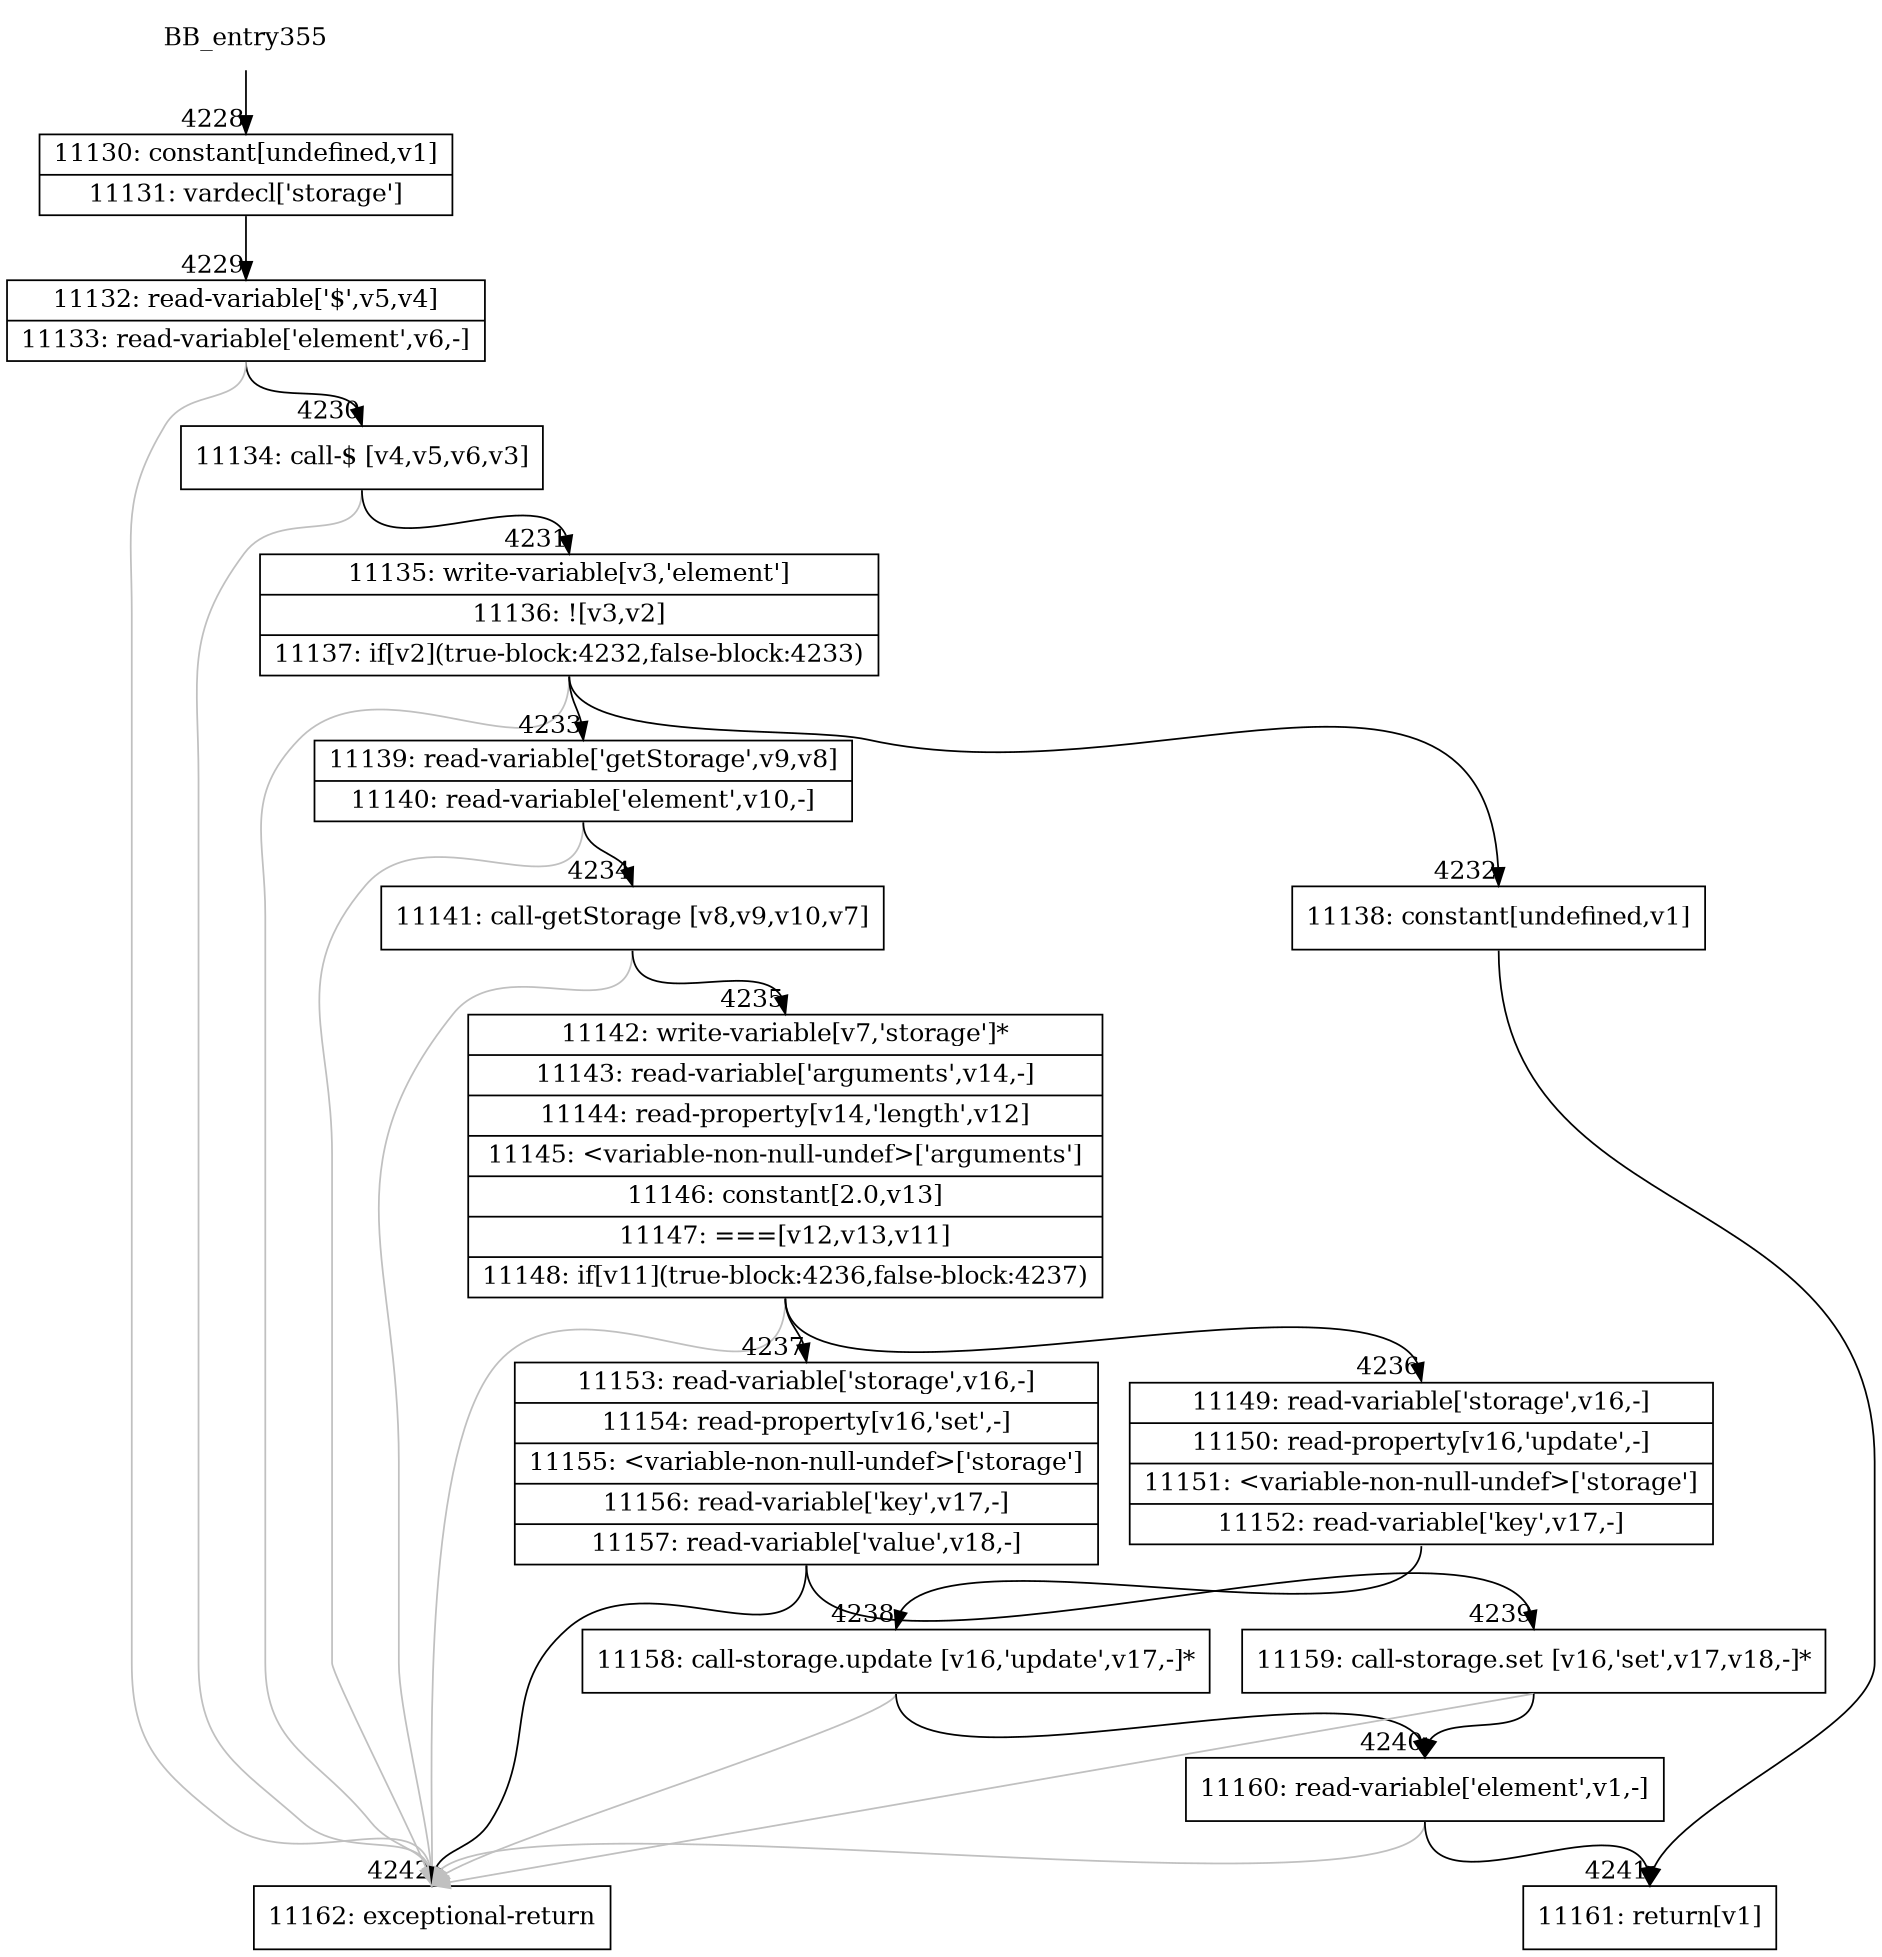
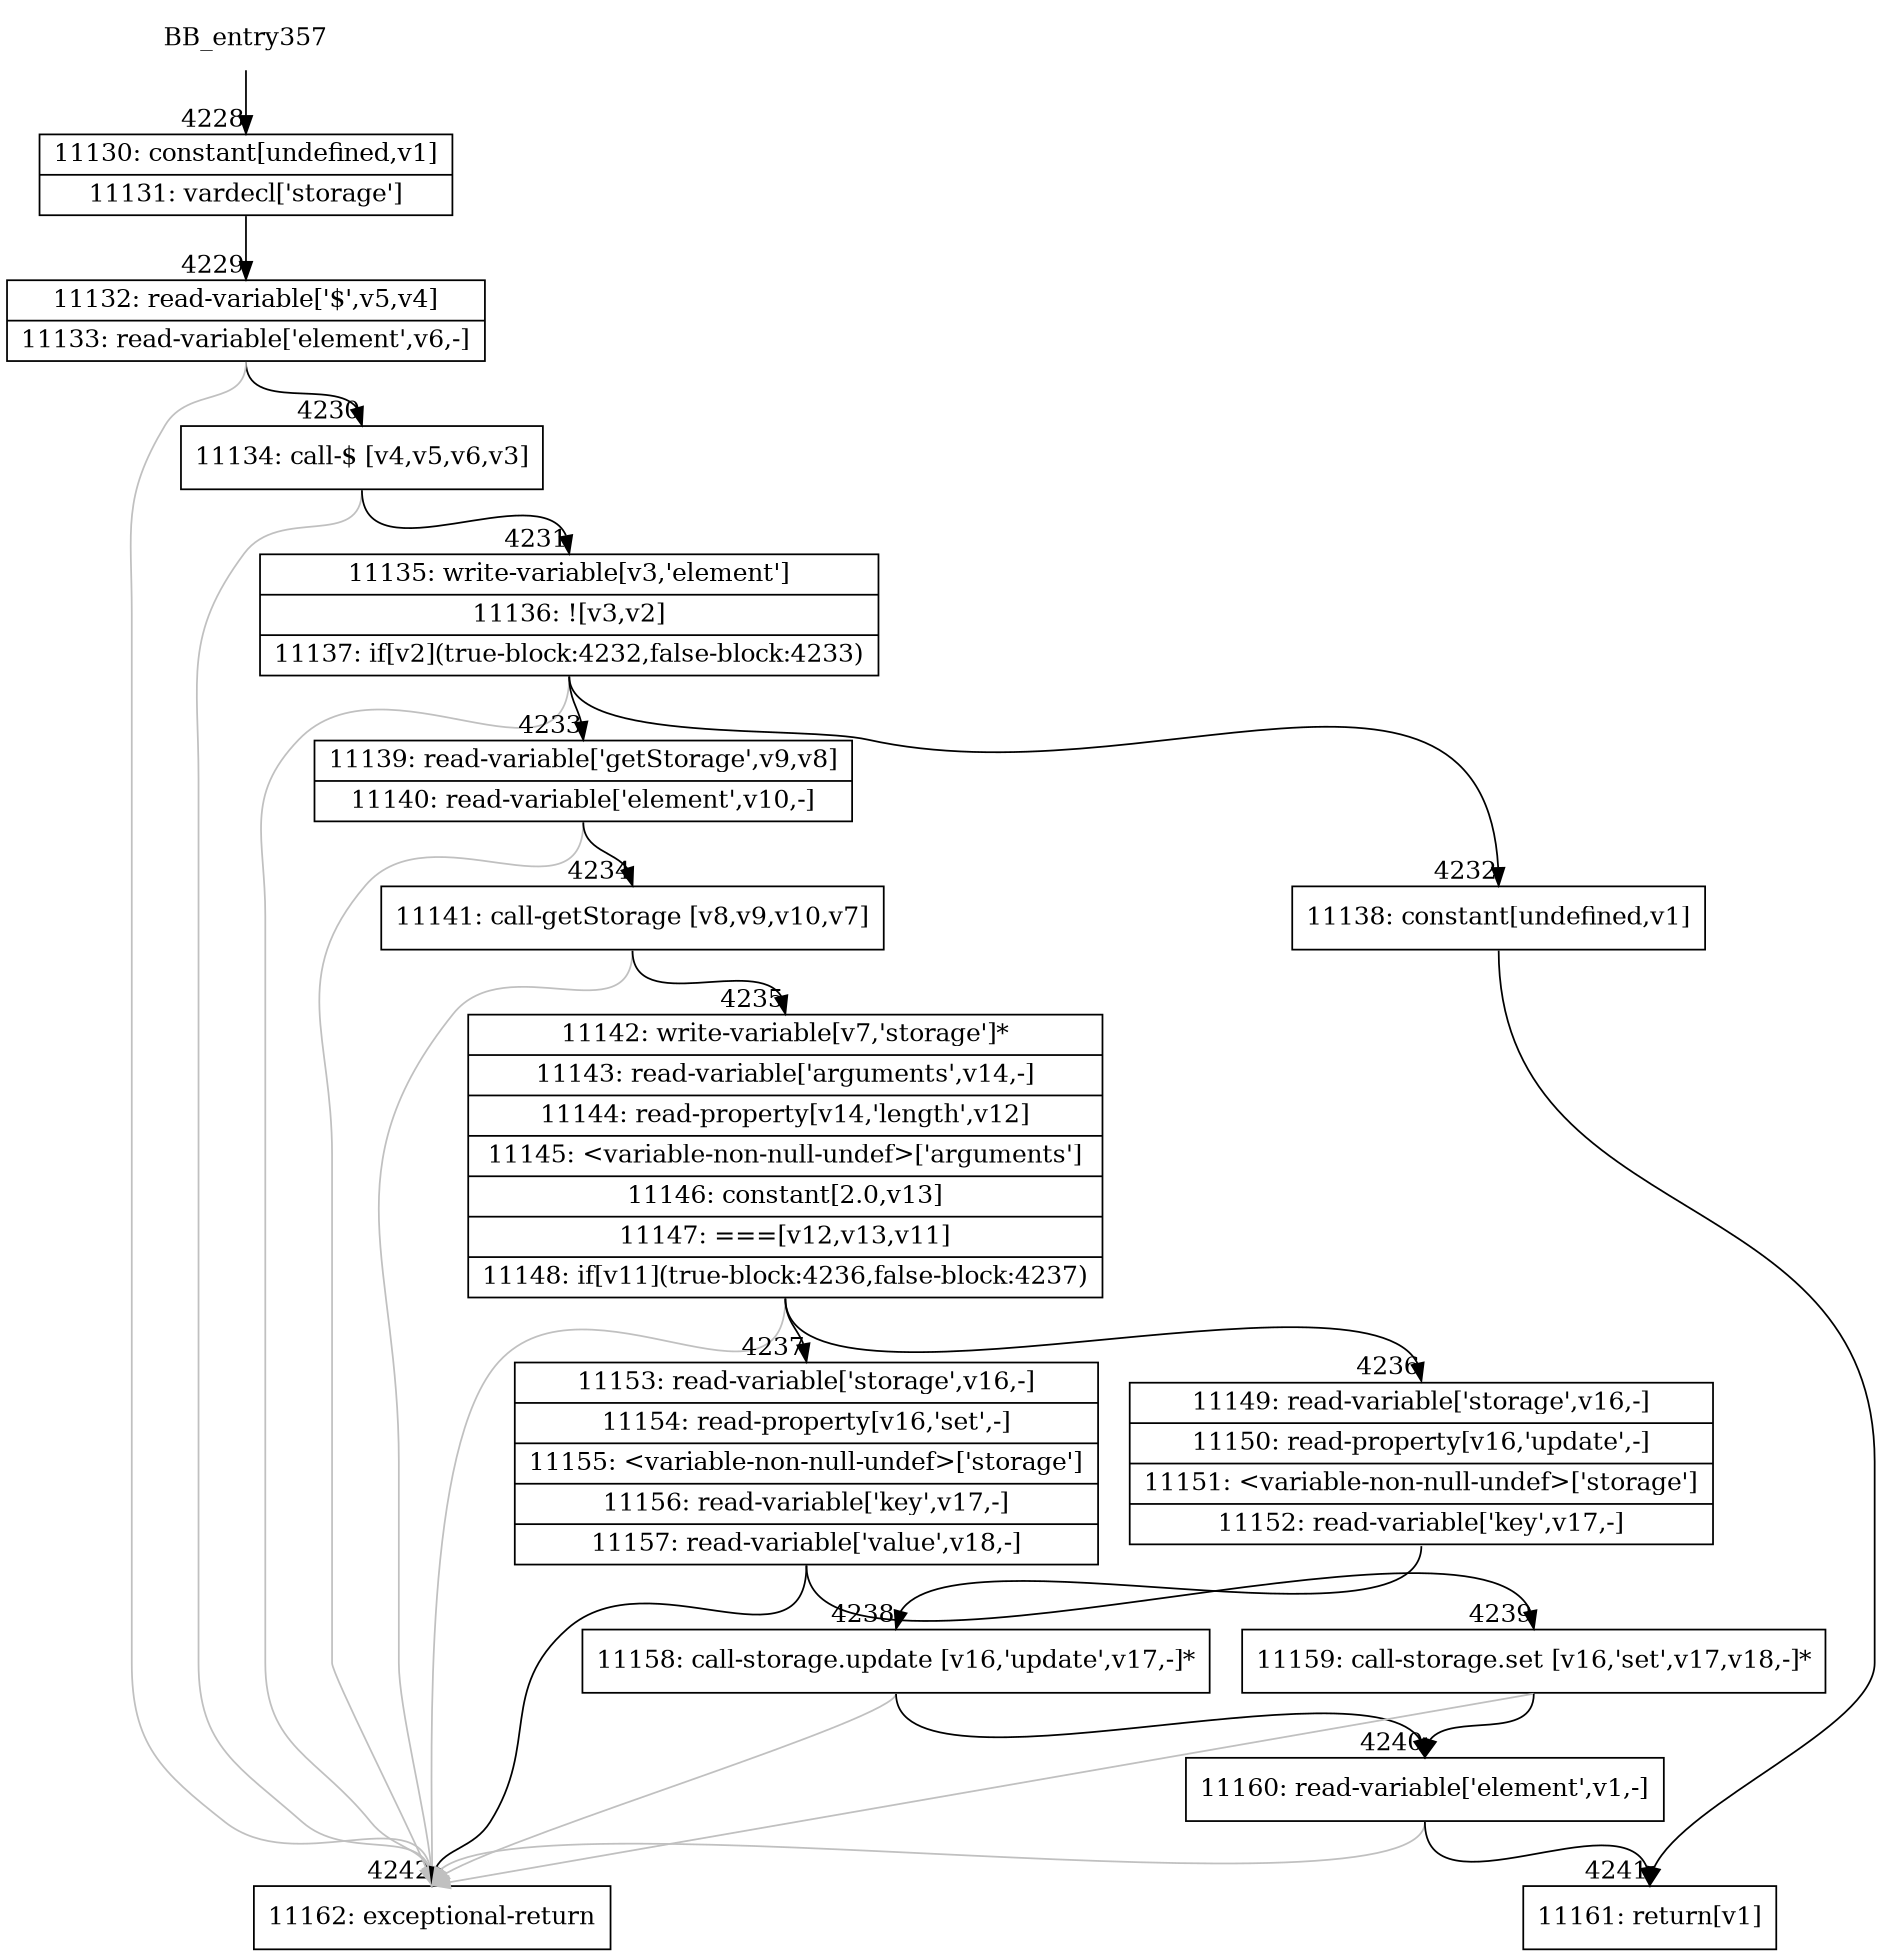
node "BB_entry355": label "BB_entry355" -> "BB_entry357"
